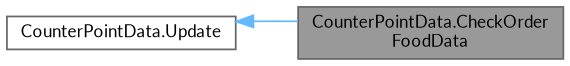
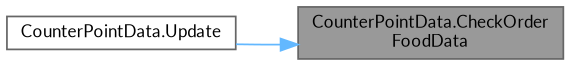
edge "CounterPointData.CheckOrder FoodData" -> "CounterPointData.Update": reversed
